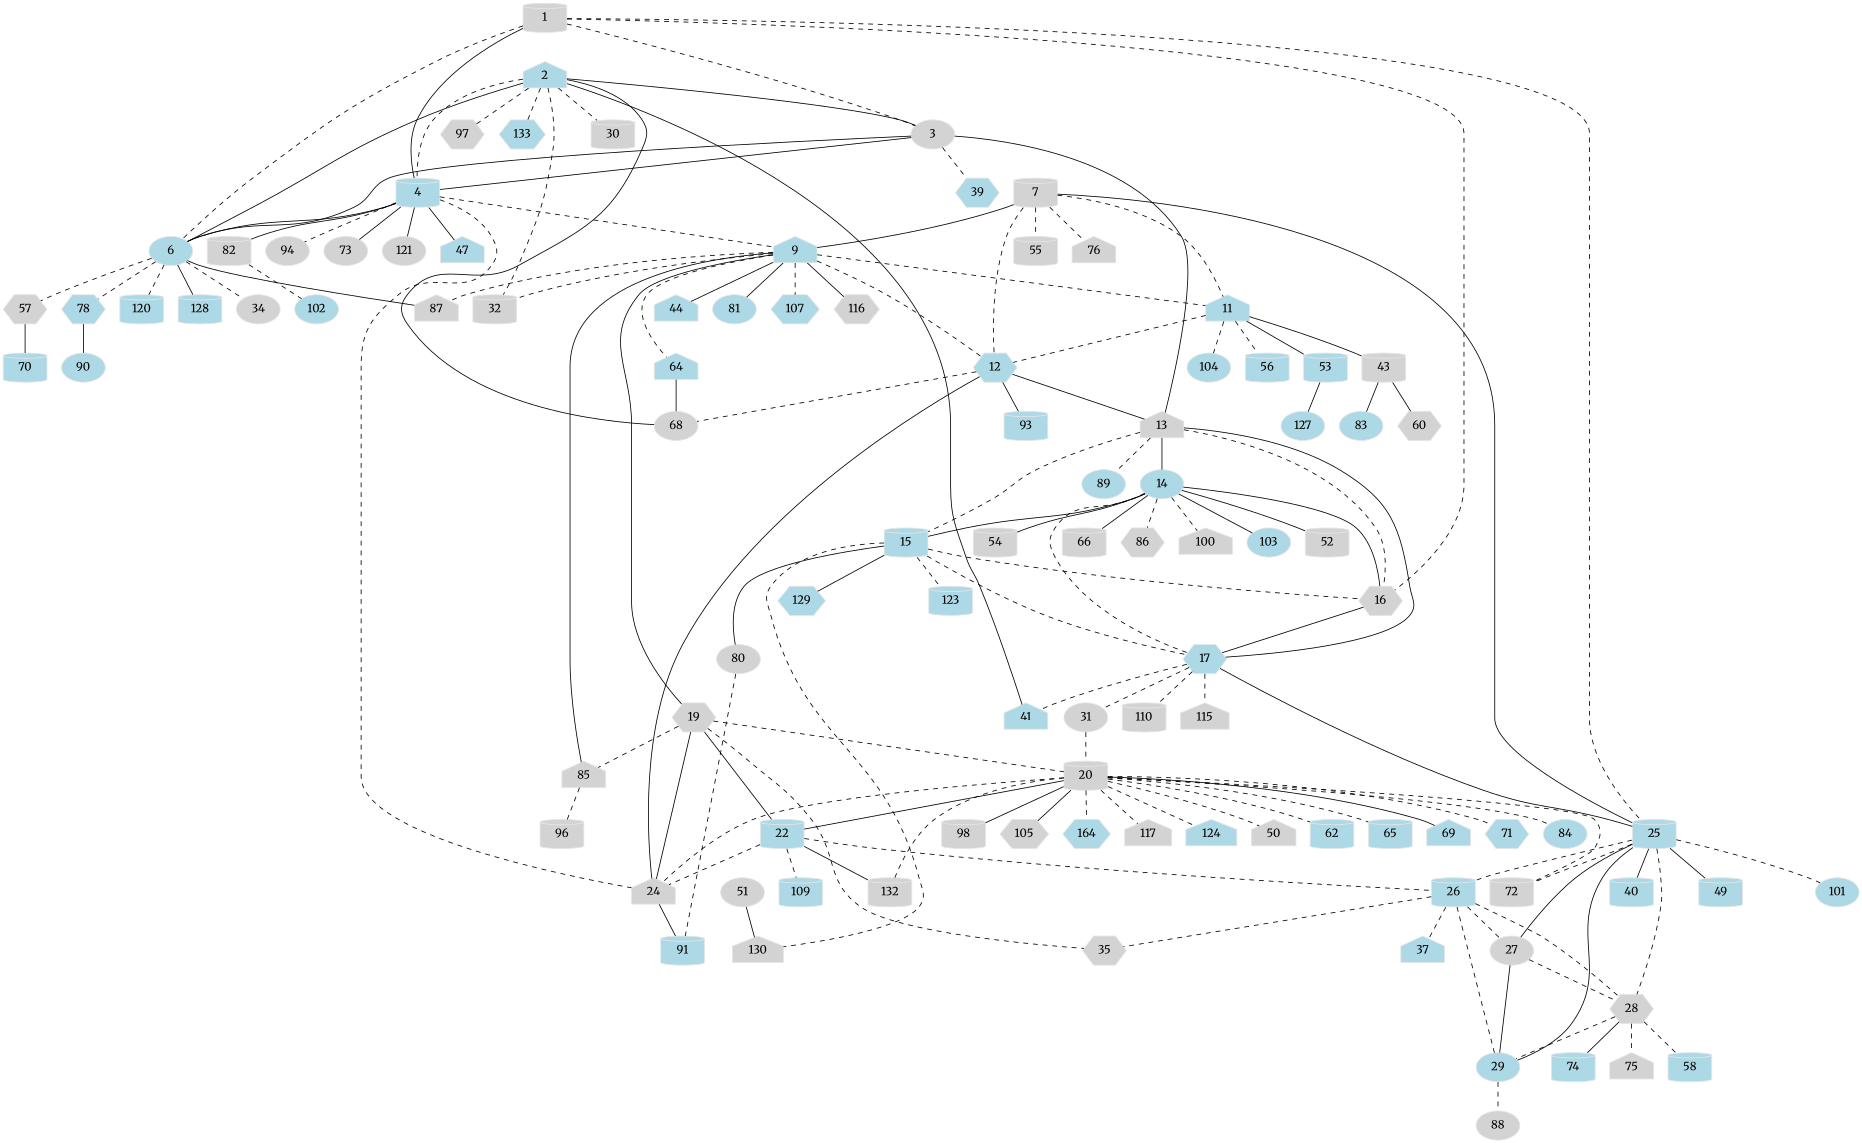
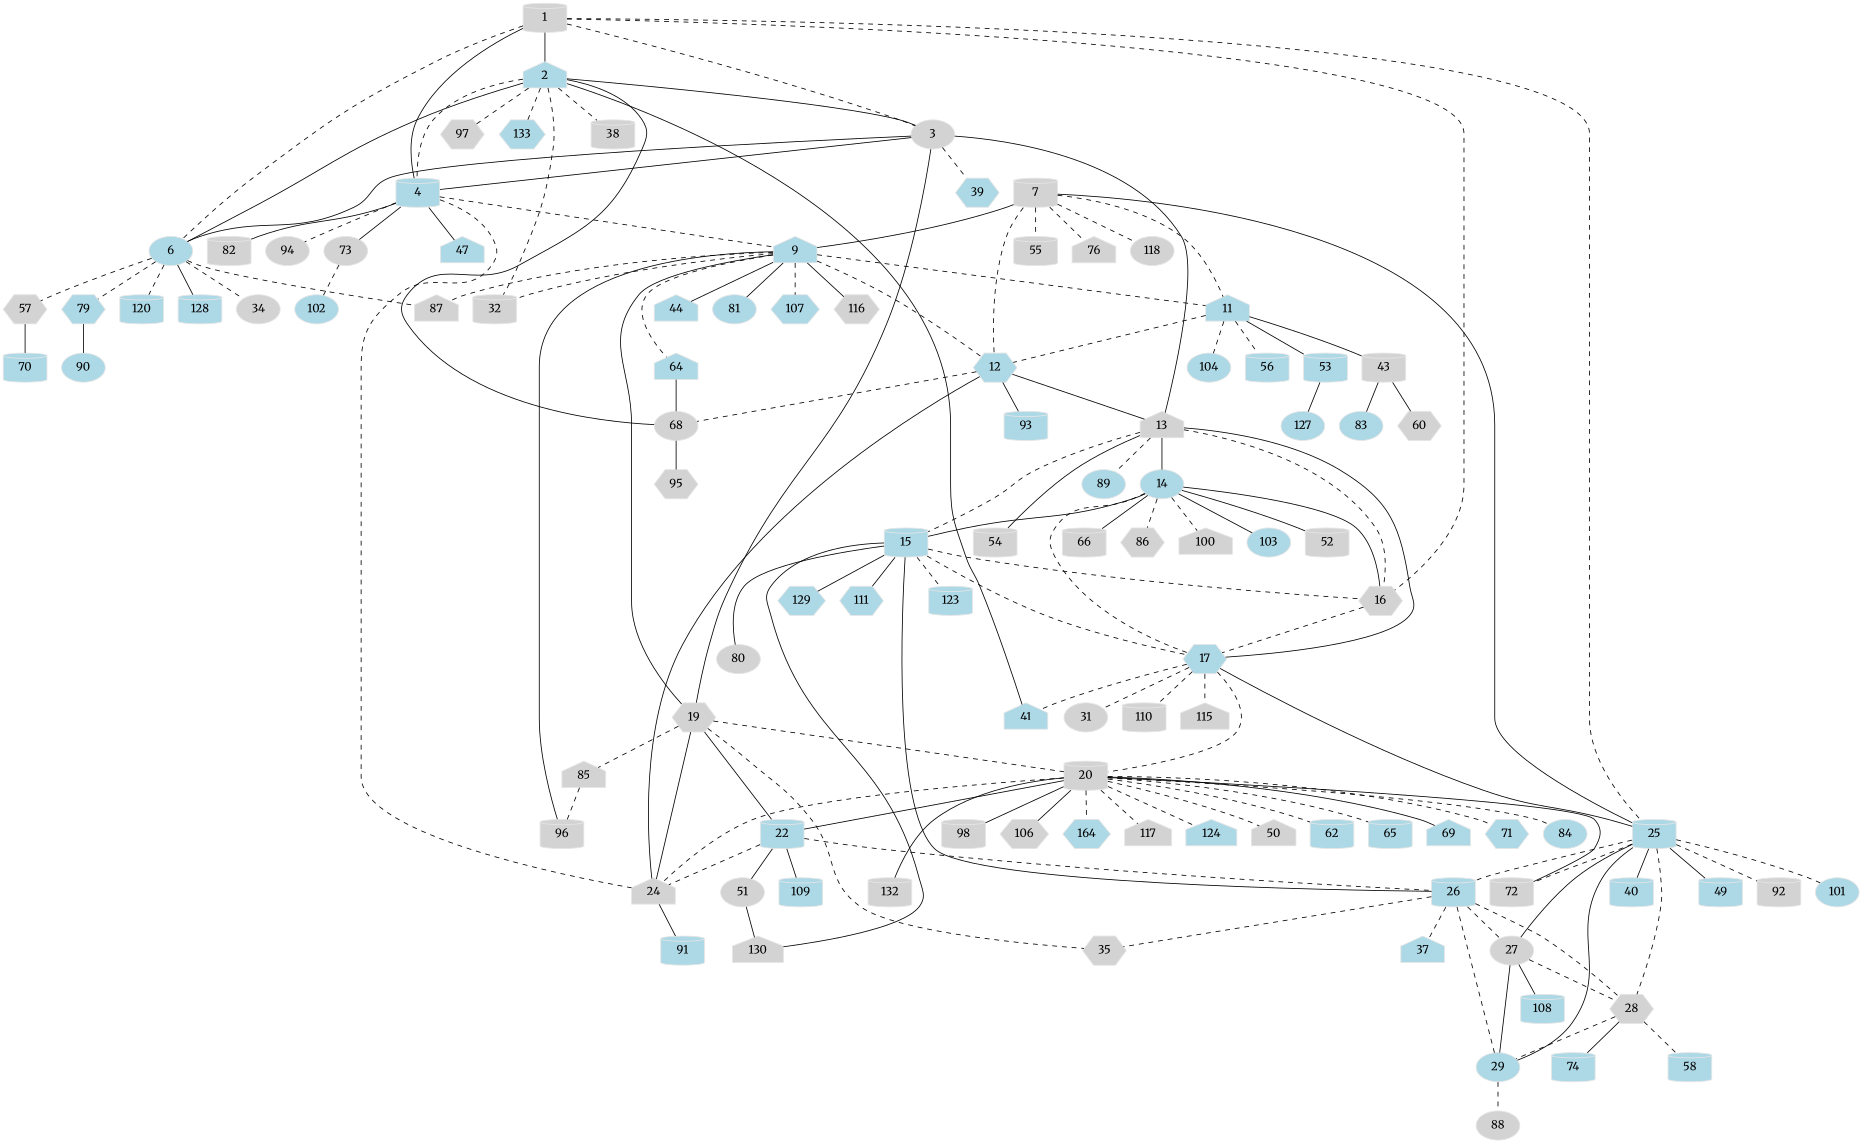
edge "1" -- "2": added
node "30": label "30" -> "38"
edge "4" -- "6": removed
node "121": removed
node "118": added
edge "82" -- "102": now "73" -- "102"
edge "6" -- "87": style solid -> dashed
node "78": label "78" -> "79"
edge "3" -- "19": added
edge "9" -- "85": now "9" -- "96"
node "95": added
edge "14" -- "54": now "13" -- "54"
node "111": added
edge "16" -- "17": style solid -> dashed
edge "31" -- "20": now "17" -- "20"
edge "15" -- "130": style dashed -> solid
edge "20" -- "72": style dashed -> solid
edge "80" -- "91": removed
edge "20" -- "132": style dashed -> solid
node "105": label "105" -> "106"
edge "22" -- "109": style dashed -> solid
edge "22" -- "132": now "22" -- "51"
edge "15" -- "26": added
node "92": added
node "108": added
node "75": removed
